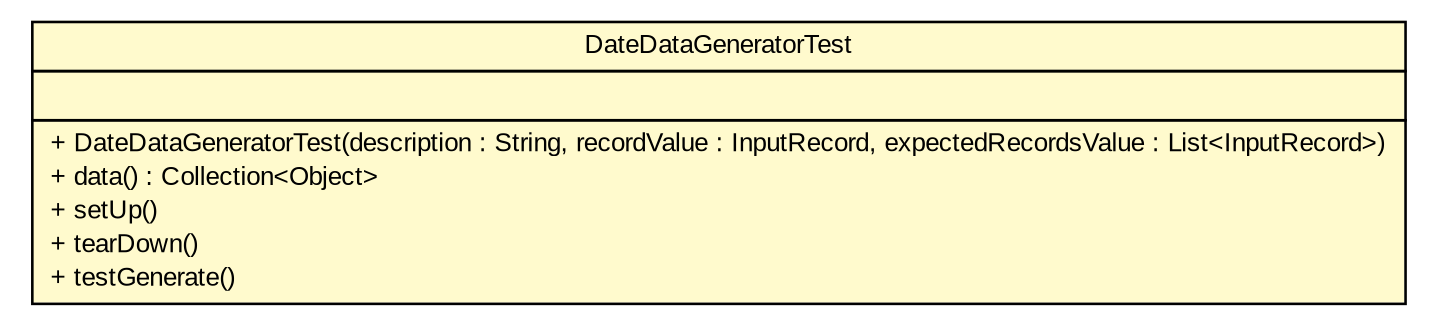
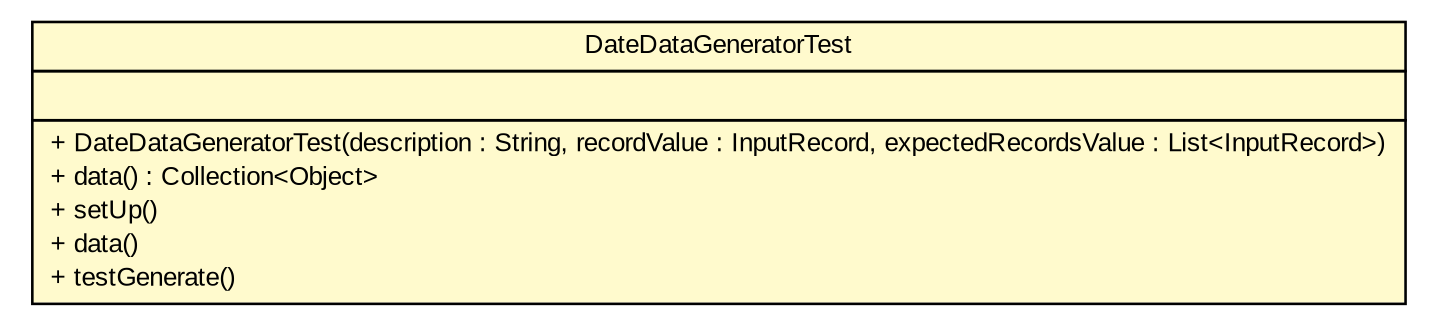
node "DateDataGeneratorTest": text "+ tearDown()" -> "+ data()"
